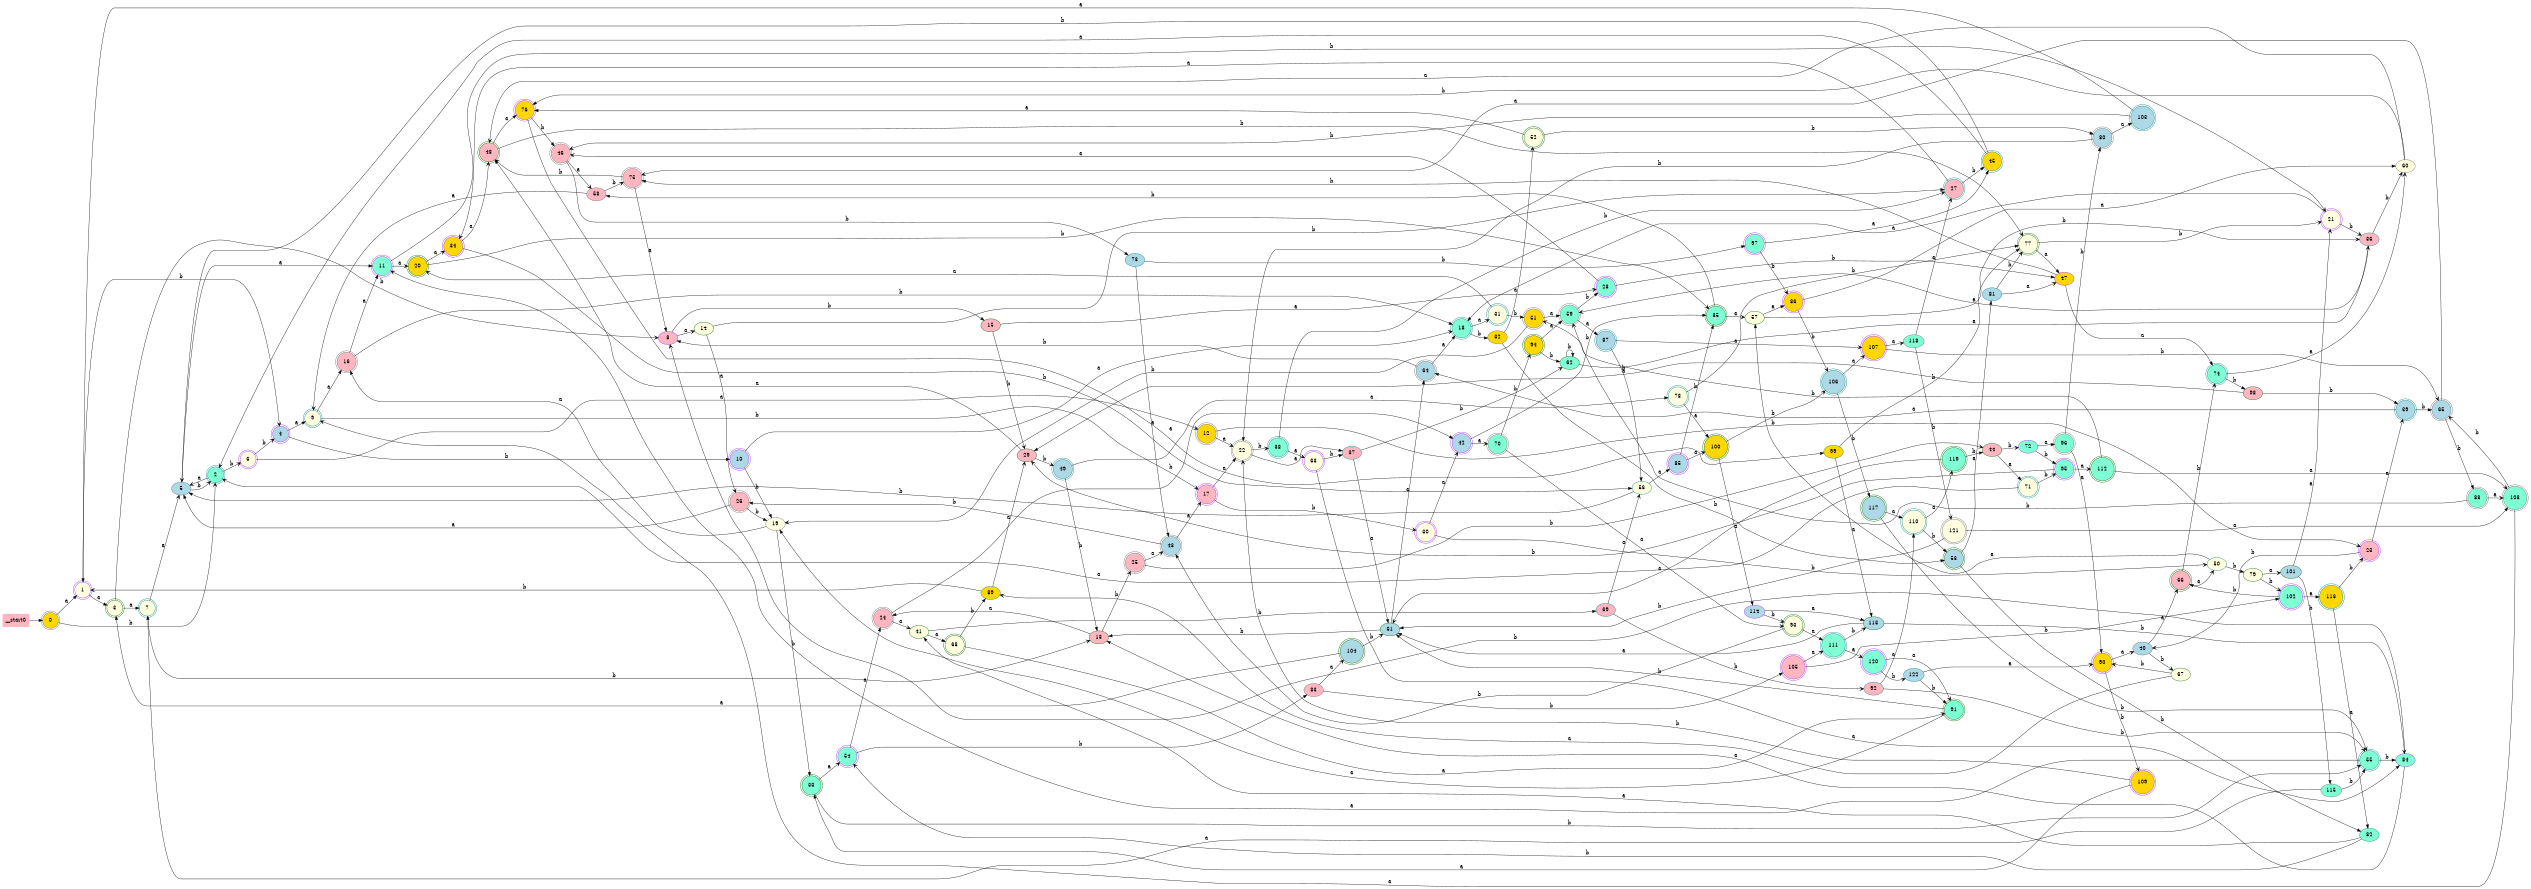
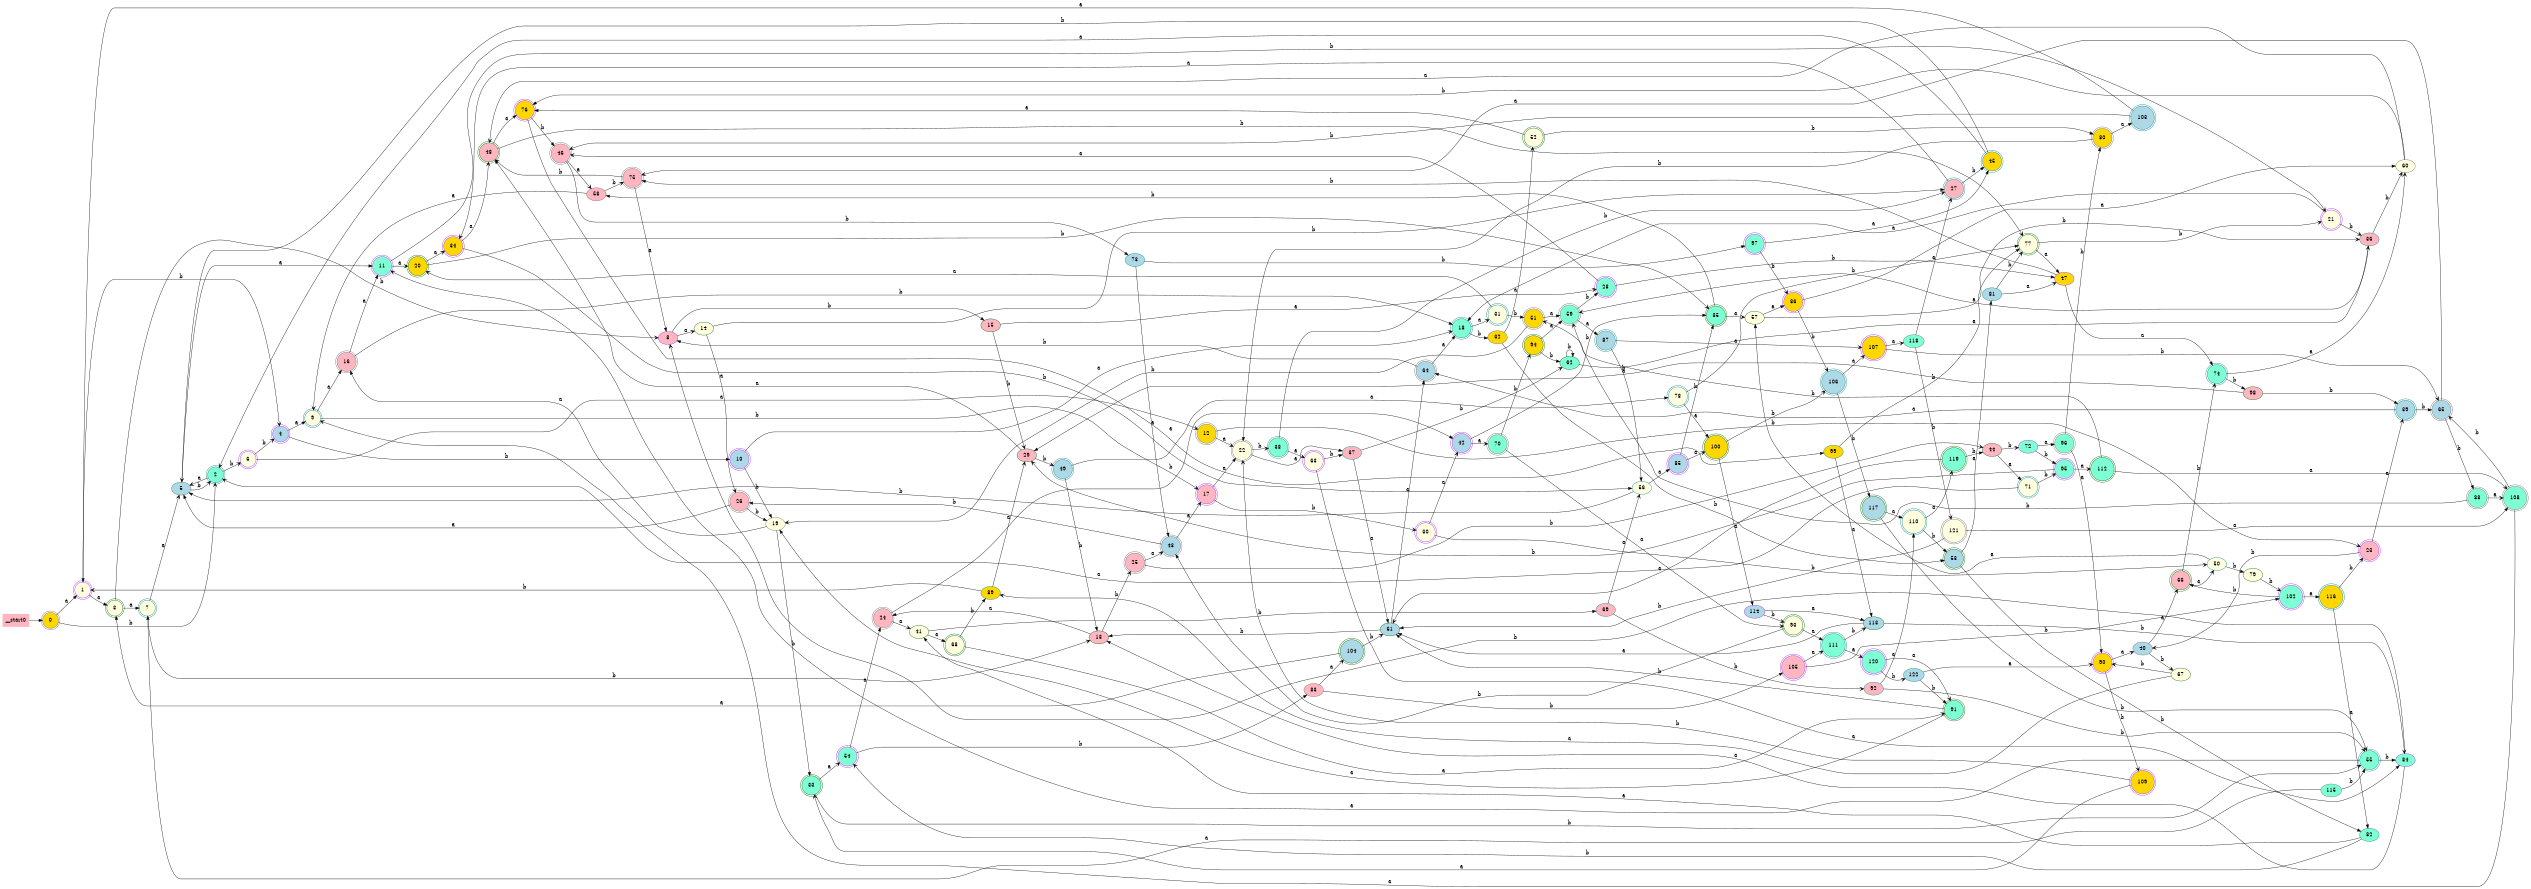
node "80": fillcolor lightblue -> gold
node "101": removed
edge "109" -> "33": arrowhead normal -> vee
